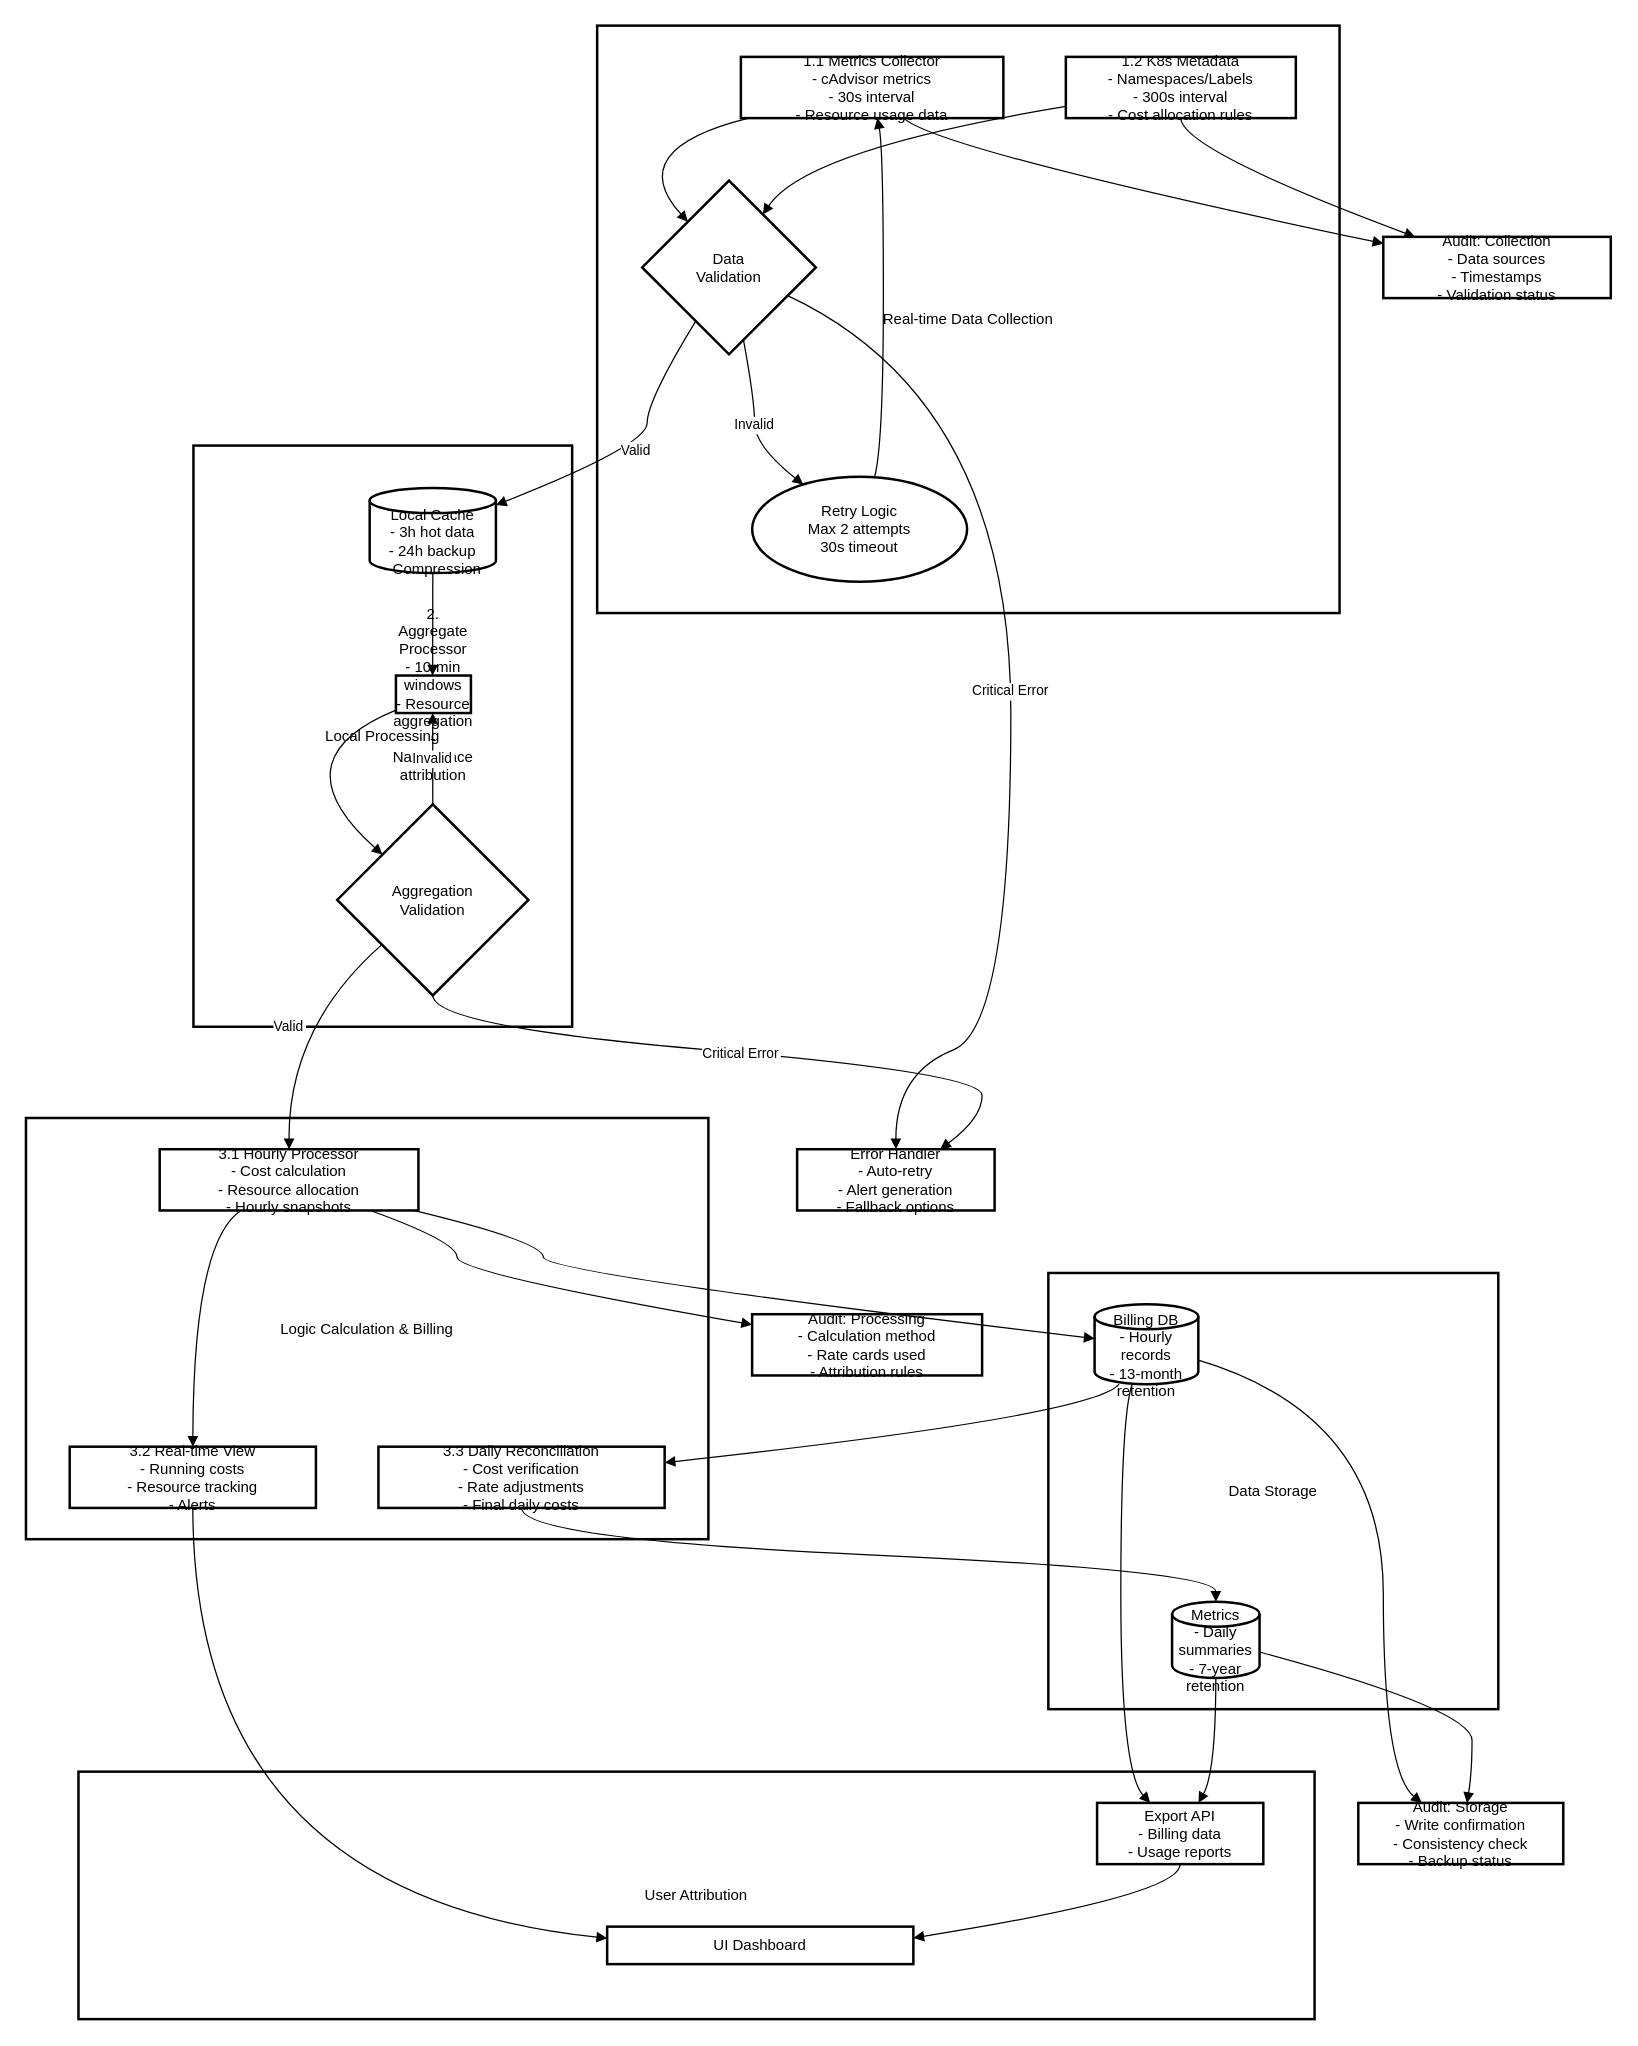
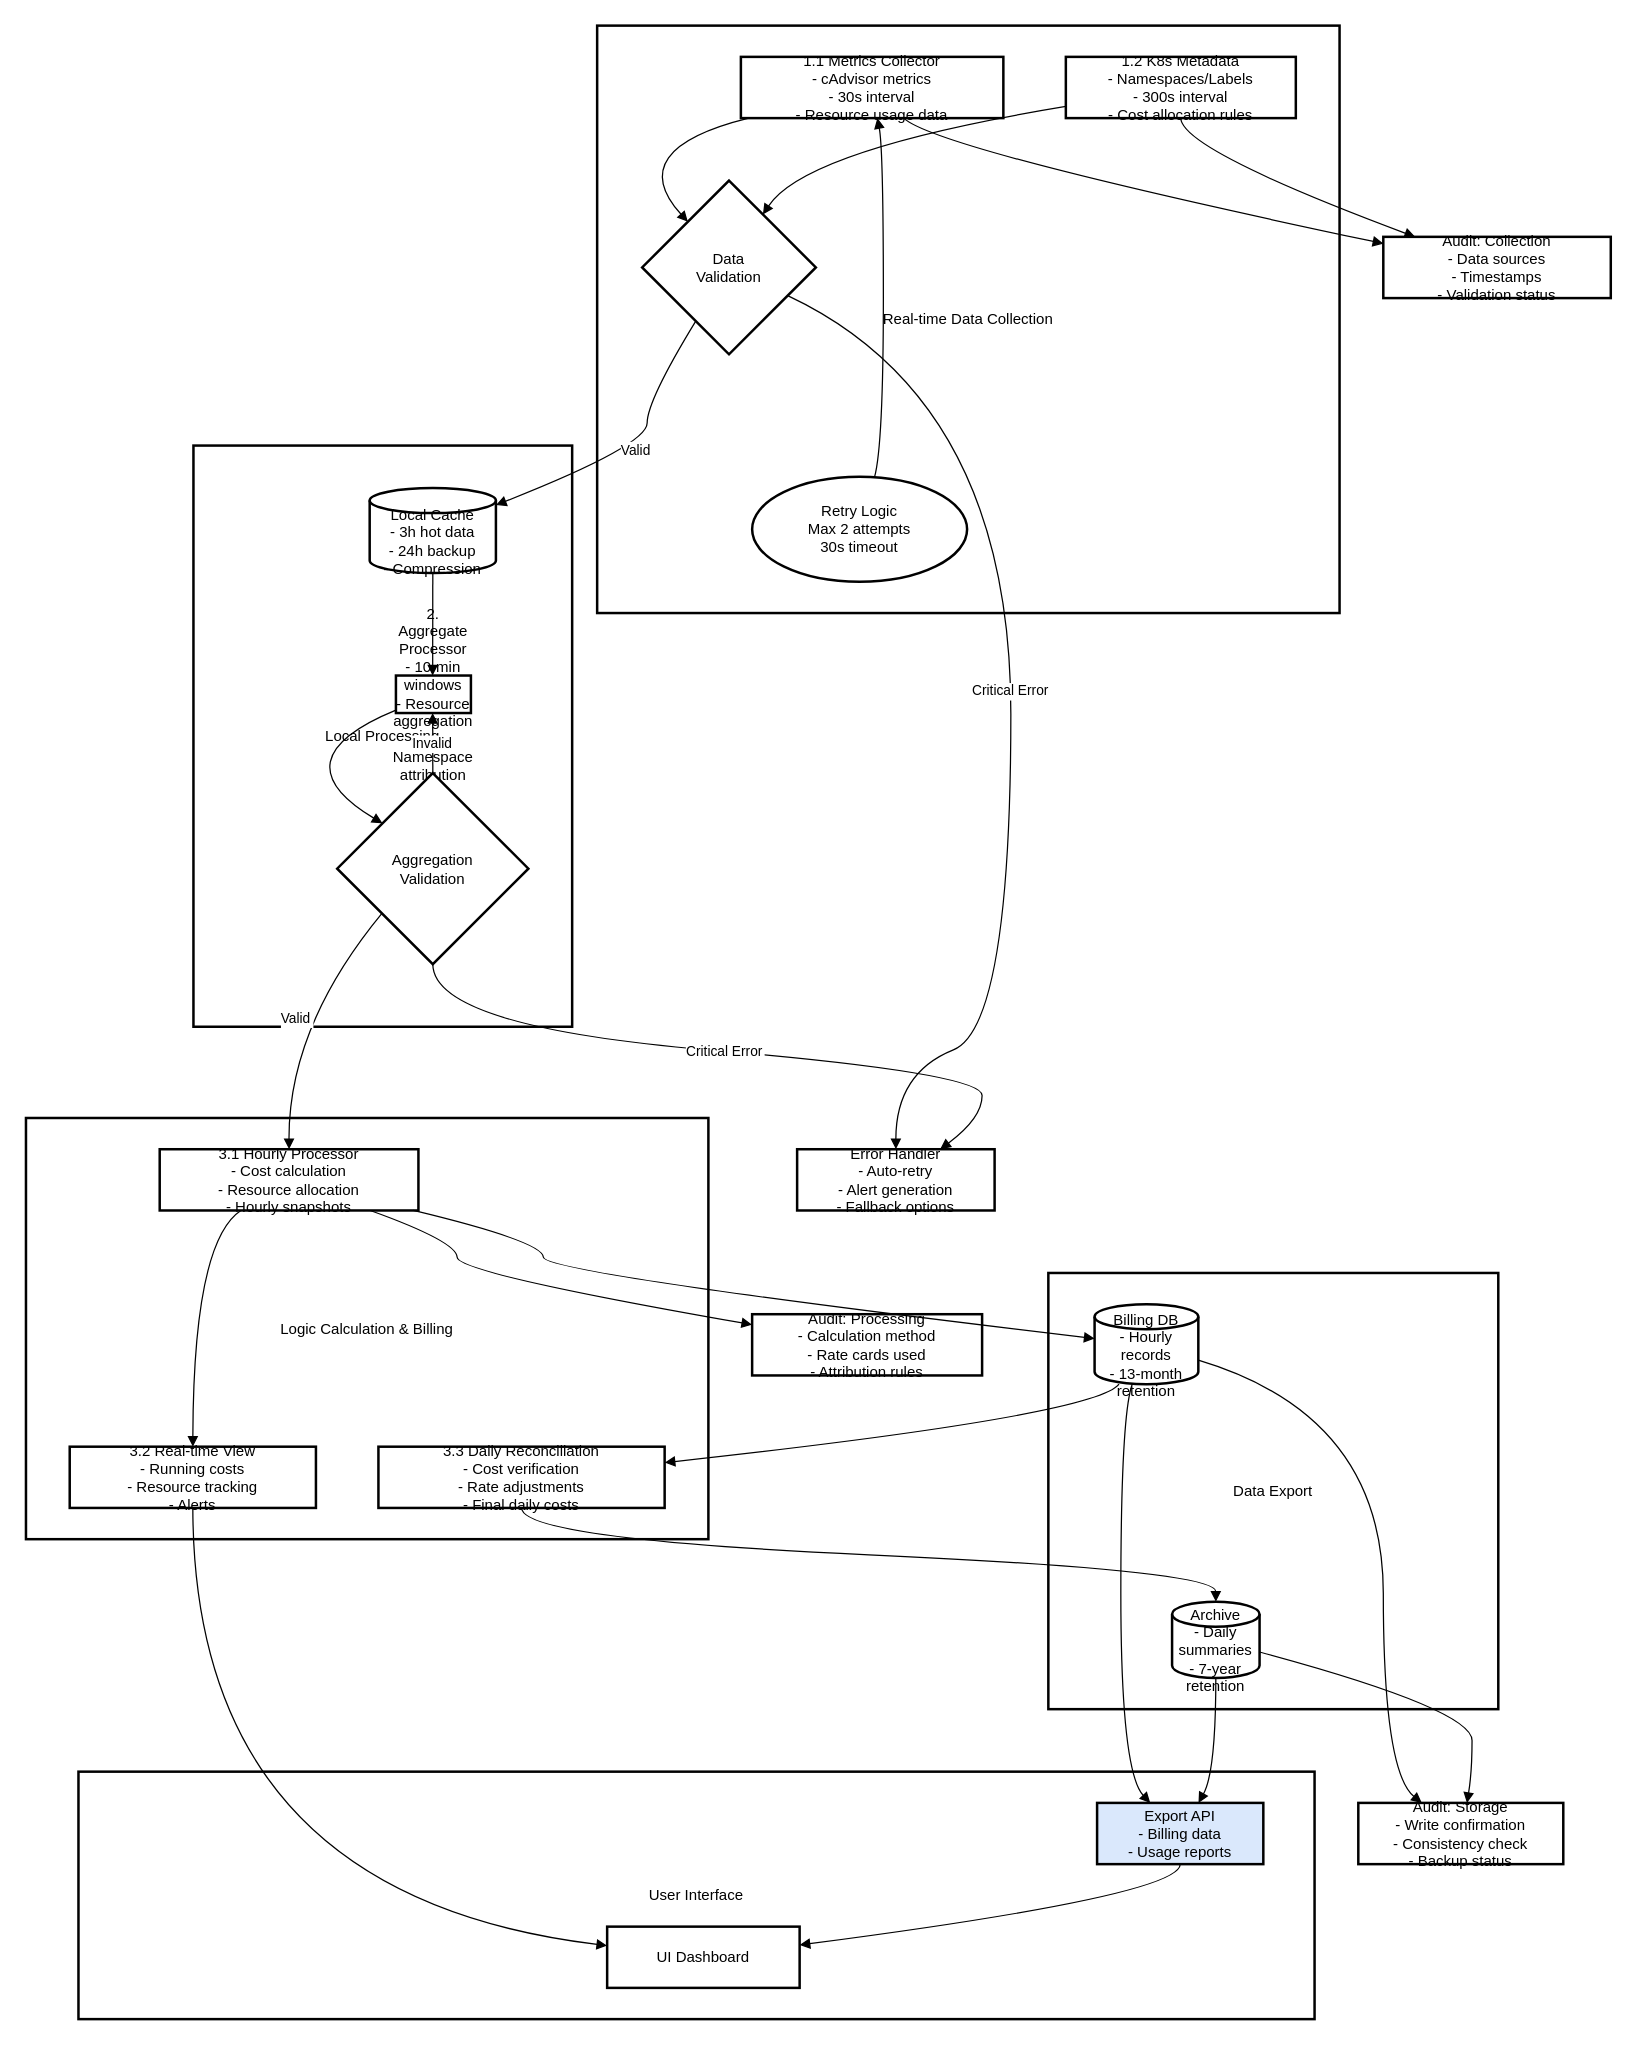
edge "Data Validation" -> "Retry Logic Max 2 attempts 30s timeout": removed, label "Invalid"
node "Aggregation Validation": moved (433, 900) -> (433, 869)
node "Data Storage": label "Data Storage" -> "Data Export"
node "Metrics - Daily summaries - 7-year retention": label "Metrics - Daily summaries - 7-year retention" -> "Archive - Daily summaries - 7-year retention"
node "Export API - Billing data - Usage reports": fillcolor #ffffff -> #dae8fc
node "User Attribution": label "User Attribution" -> "User Interface"
node "UI Dashboard": size 306x38 -> 193x61
